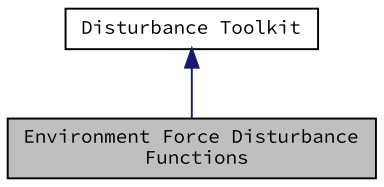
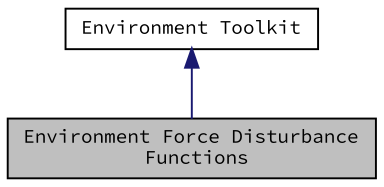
node "Disturbance Toolkit": label "Disturbance Toolkit" -> "Environment Toolkit"
